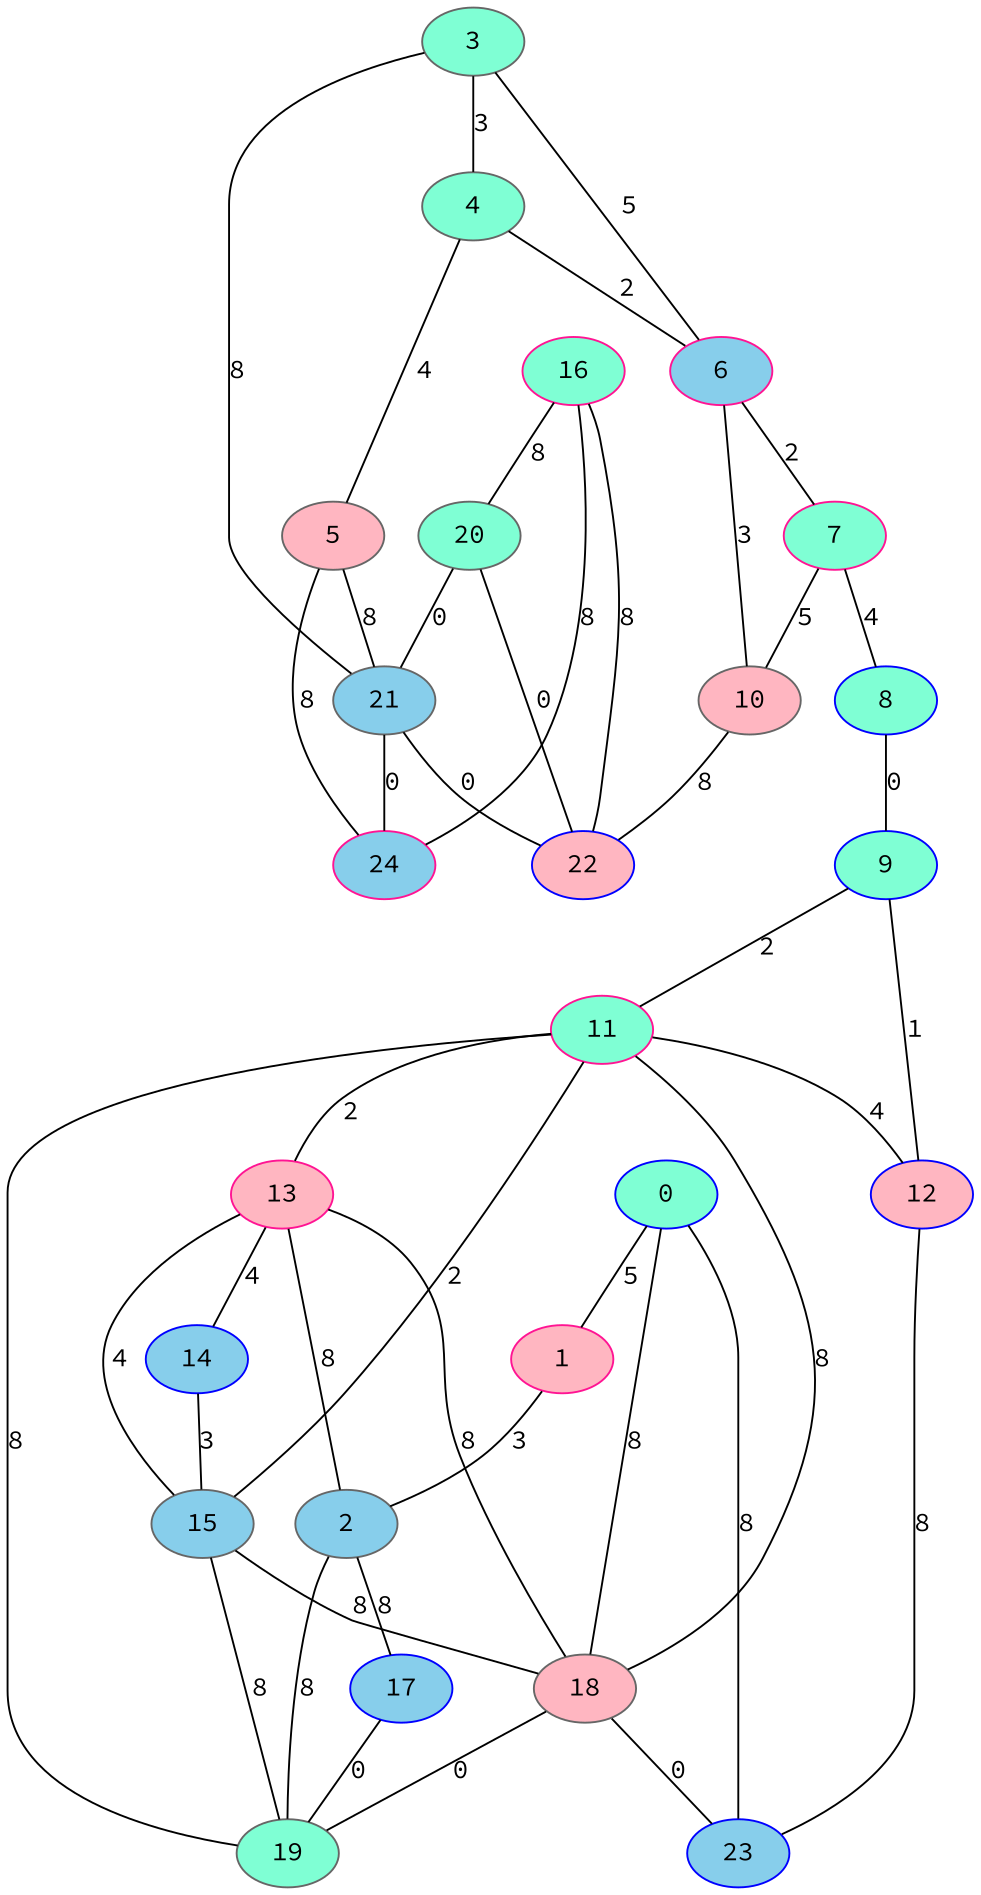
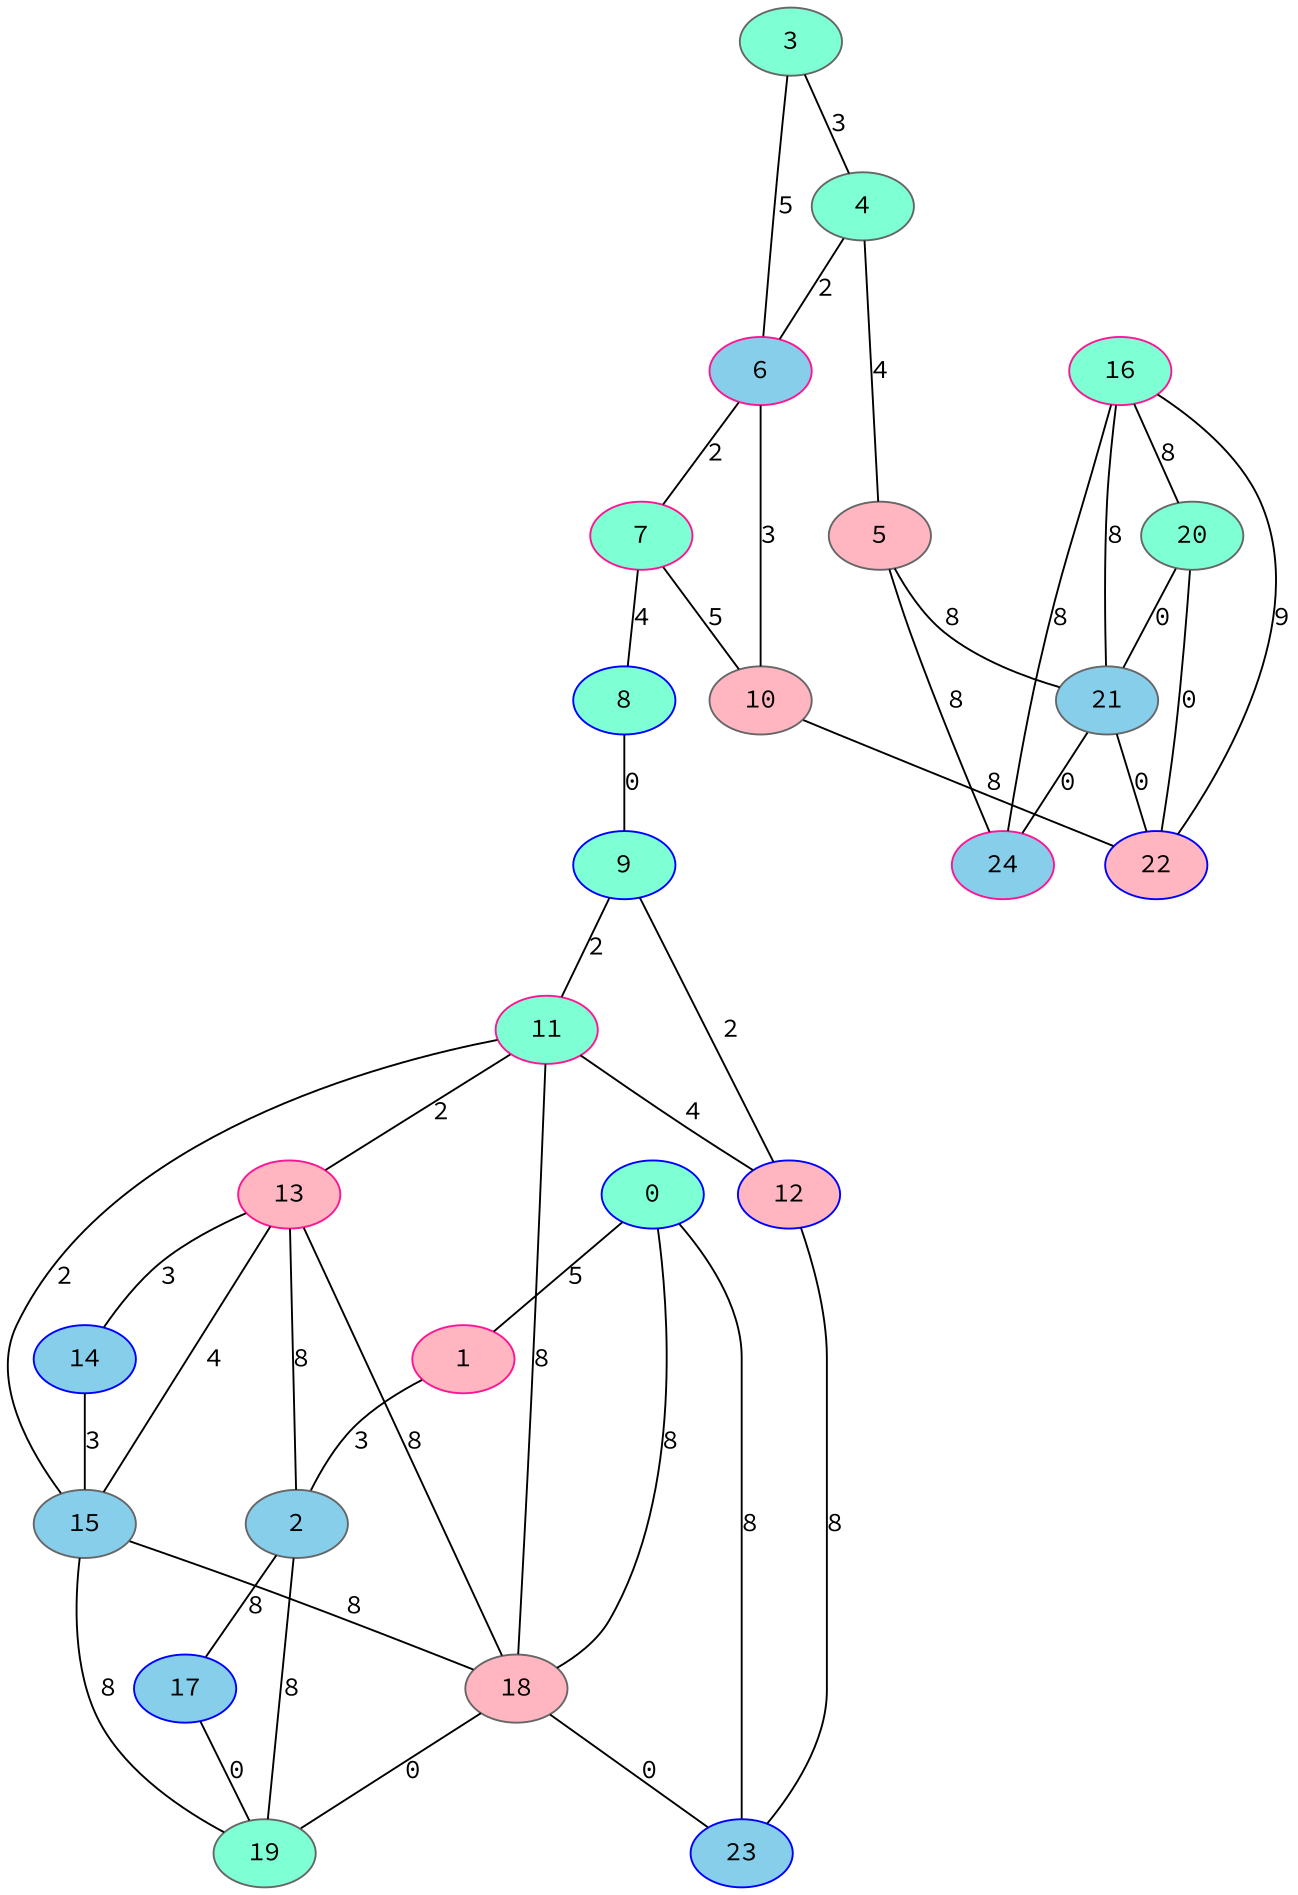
edge "3" -- "21": now "16" -- "21"
edge "16" -- "22": label "8" -> "9"
edge "9" -- "12": label "1" -> "2"
edge "13" -- "14": label "4" -> "3"
edge "11" -- "19": removed, label "8"
